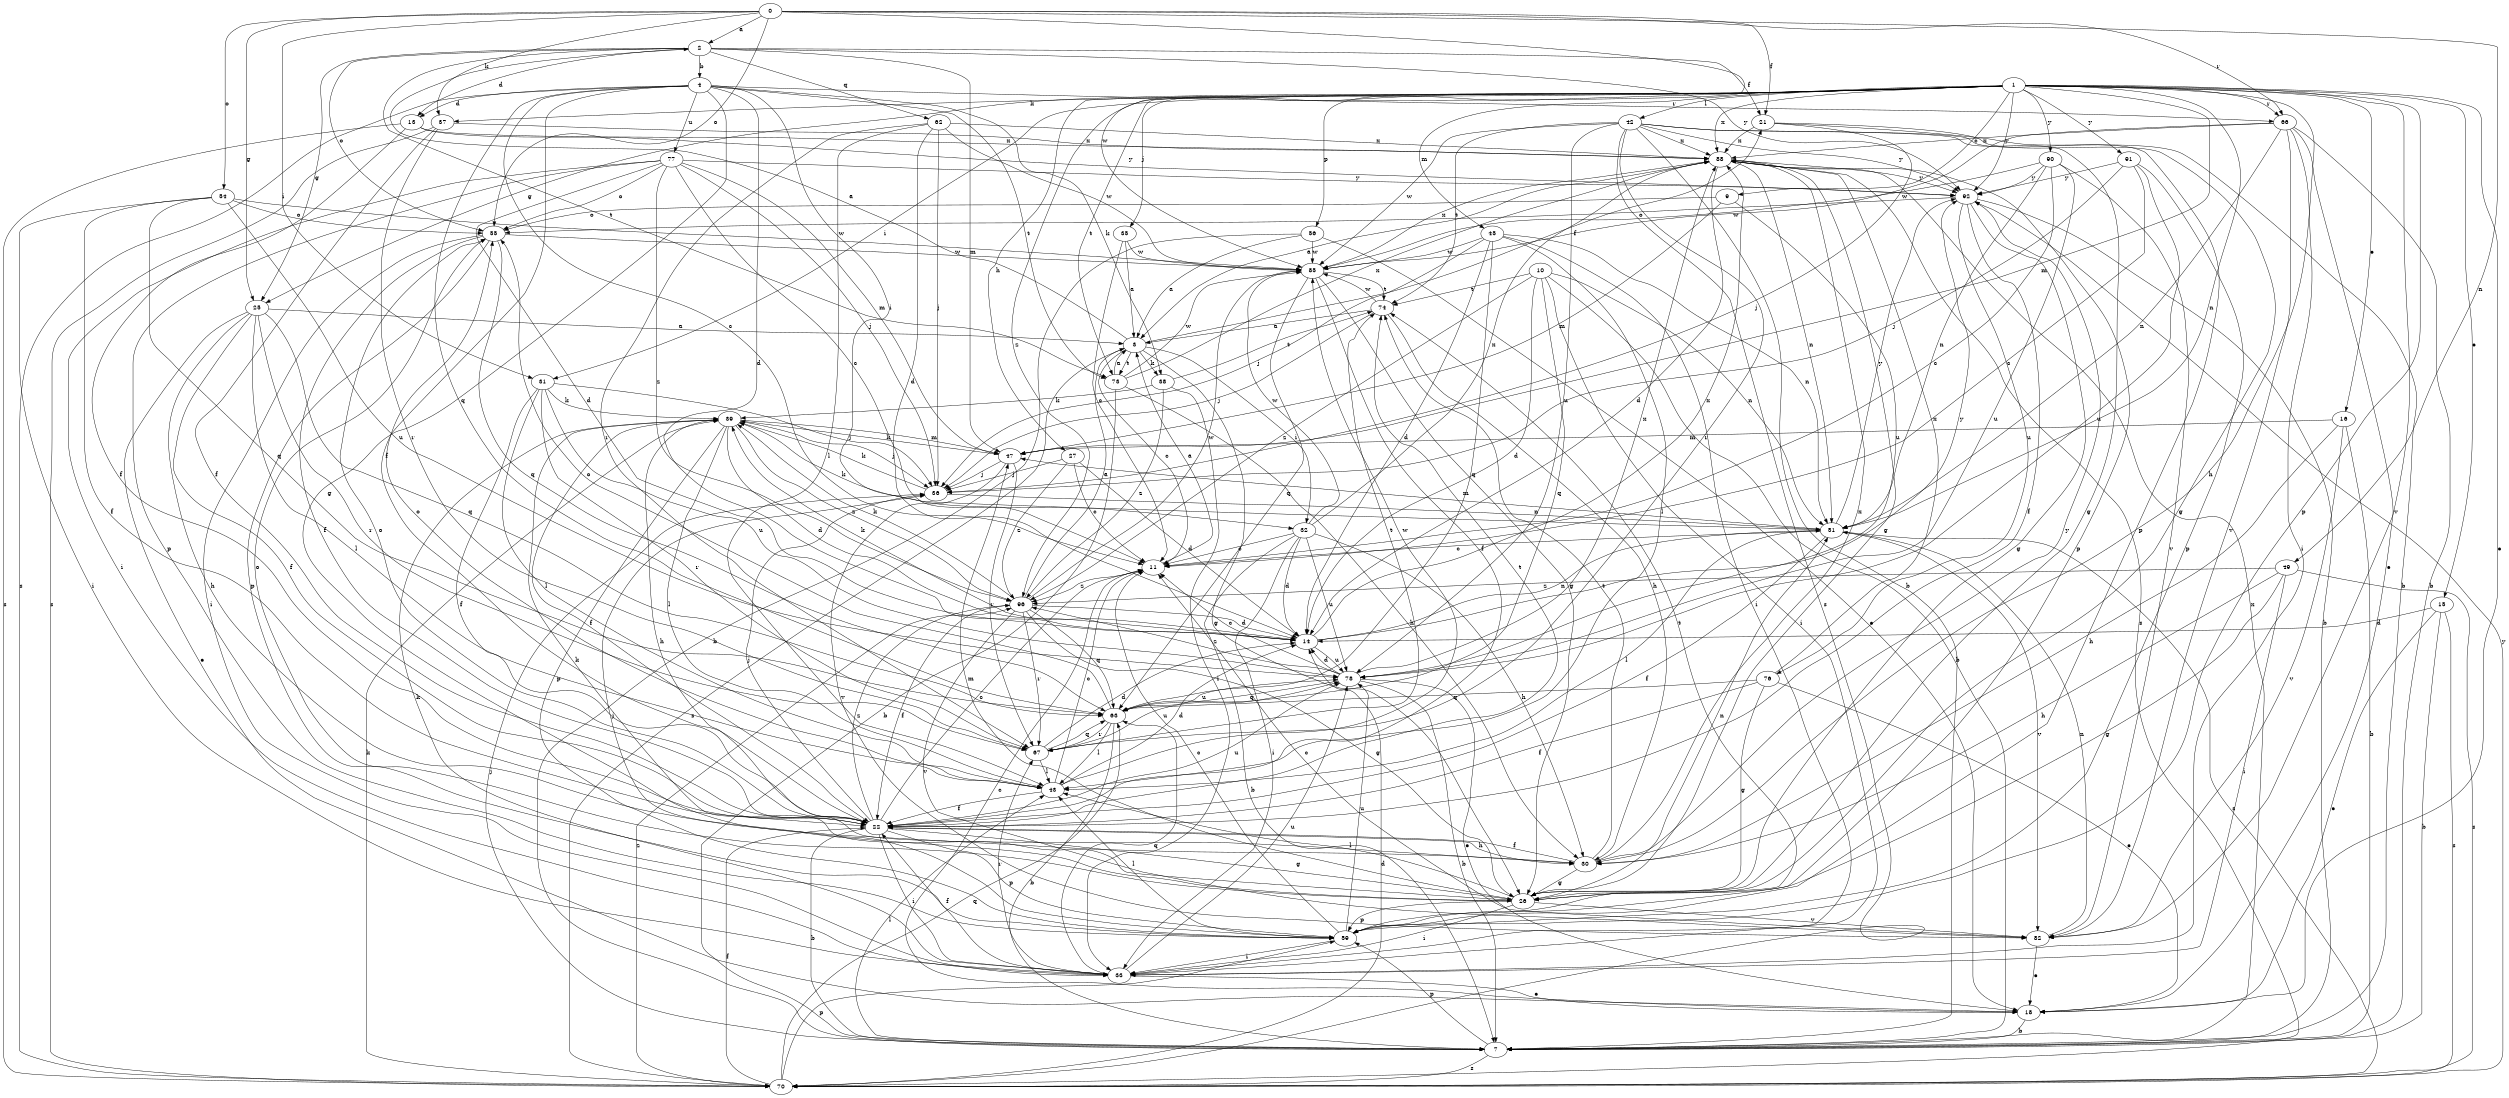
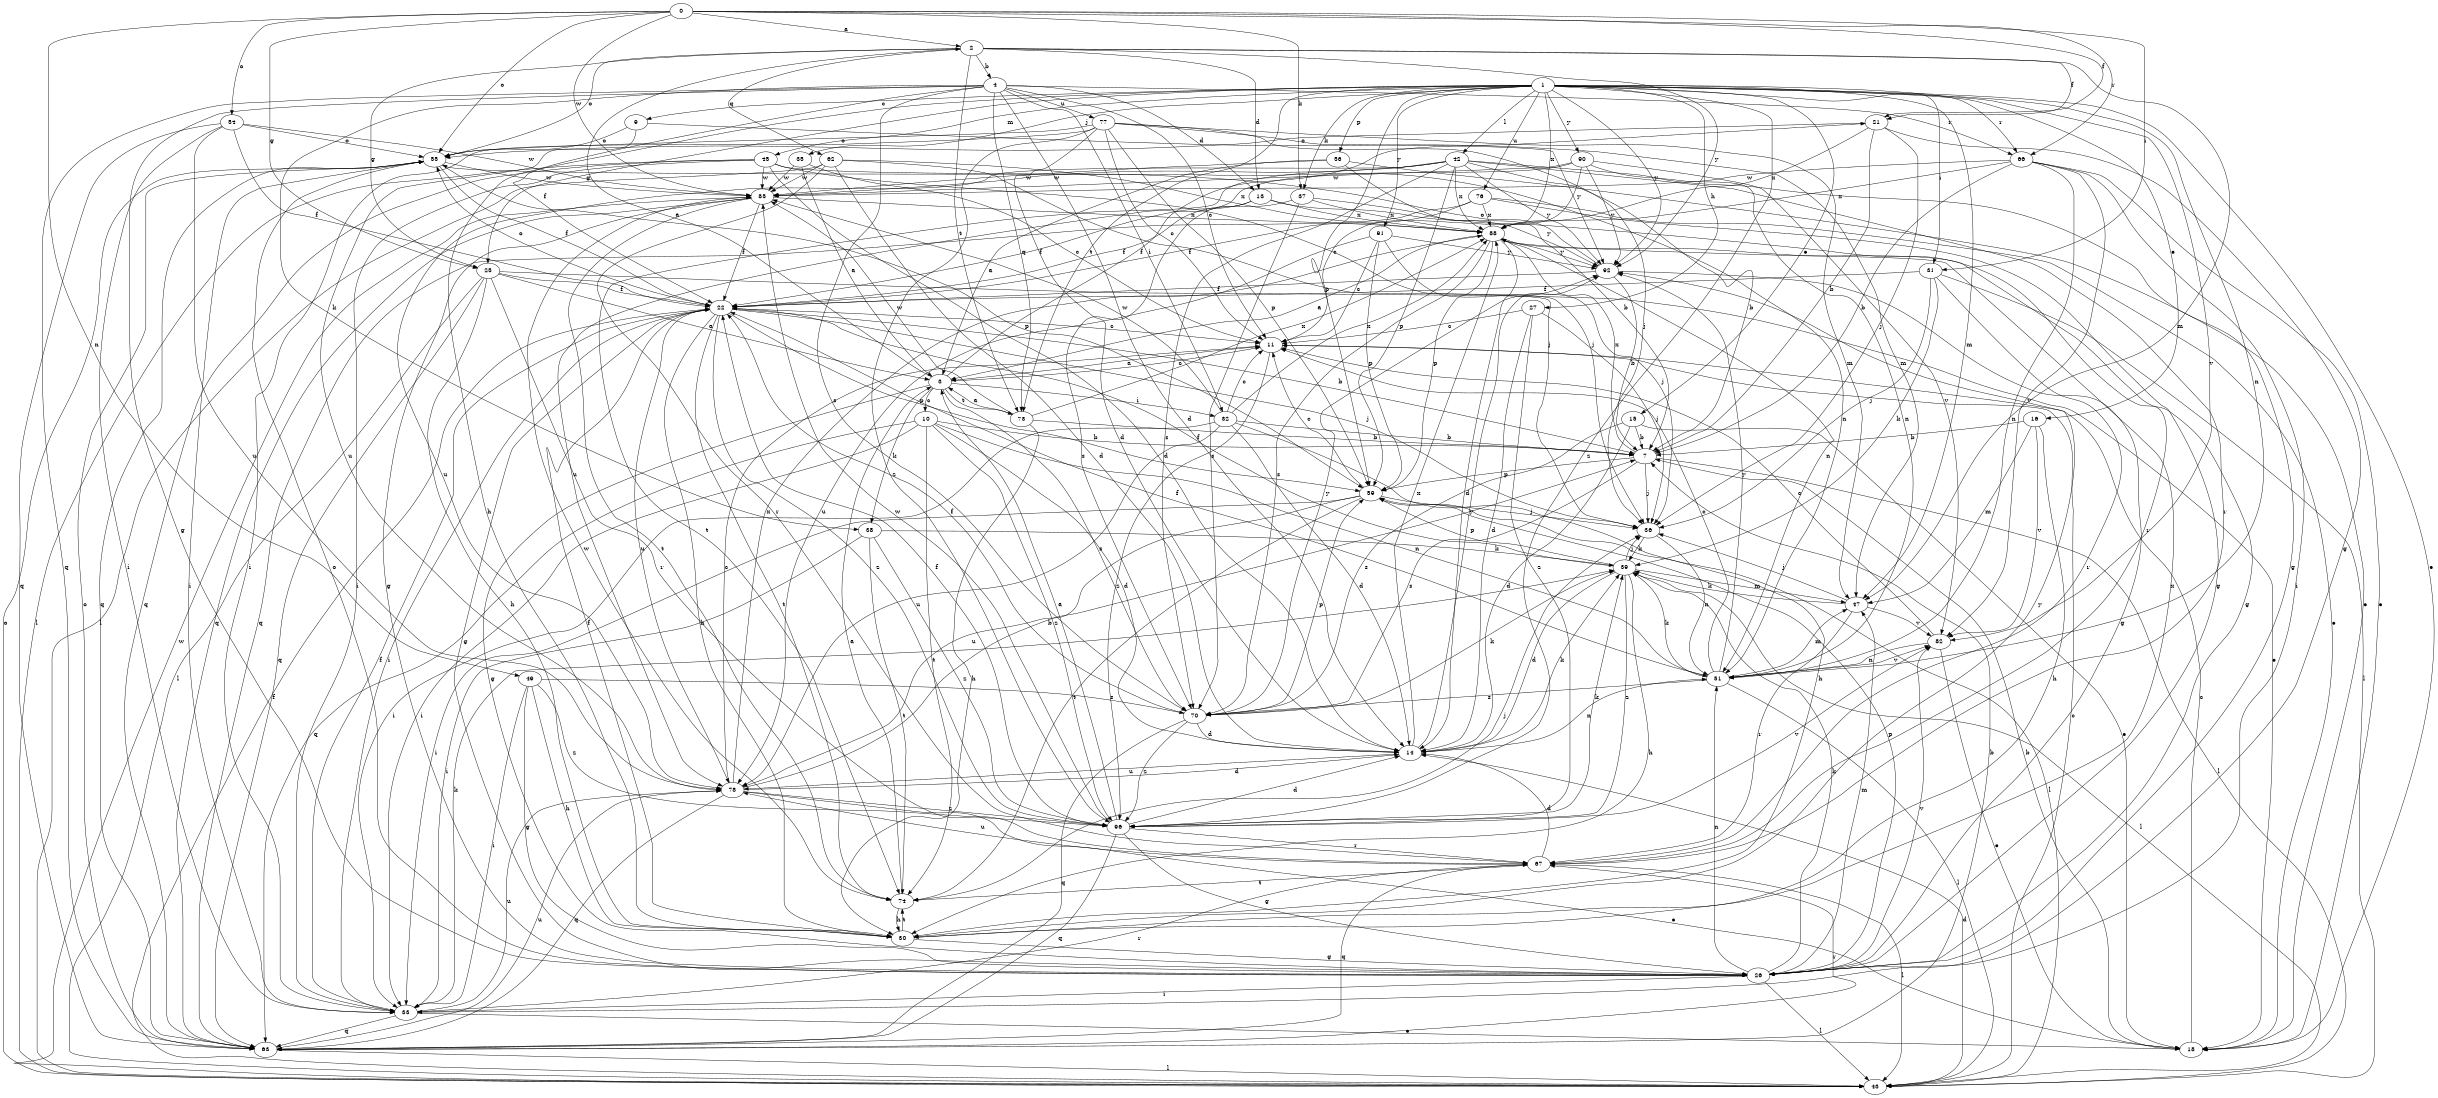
edge "21" -> "55": added, label "o"
edge "4" -> "73": label "t" -> "q"
edge "3" -> "10": added, label "c"
edge "92" -> "76": now "1" -> "76"
edge "31" -> "78": removed, label "u"
